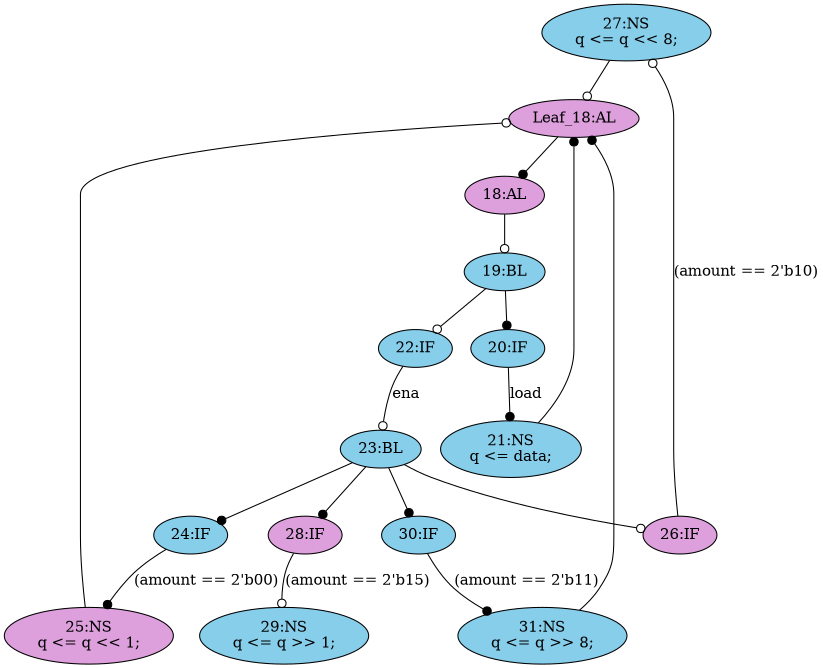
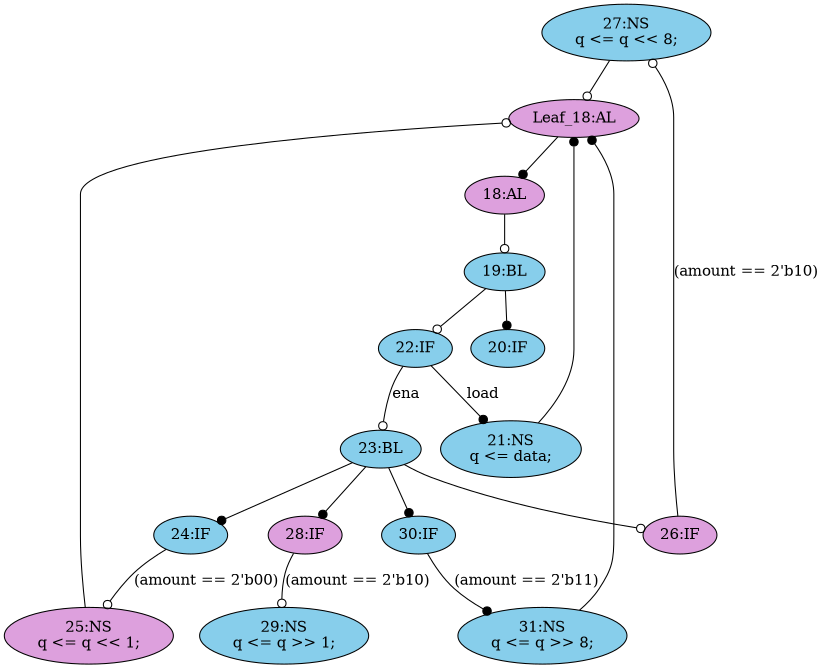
edge "20:IF" -> "21:NS q <= data;": now "22:IF" -> "21:NS q <= data;"
edge "24:IF" -> "25:NS q <= q << 1;": arrowhead dot -> odot
edge "28:IF" -> "29:NS q <= q >> 1;": label "(amount == 2'b15)" -> "(amount == 2'b10)"
